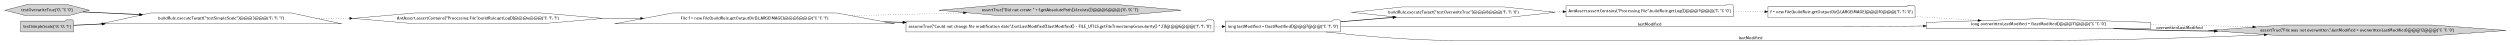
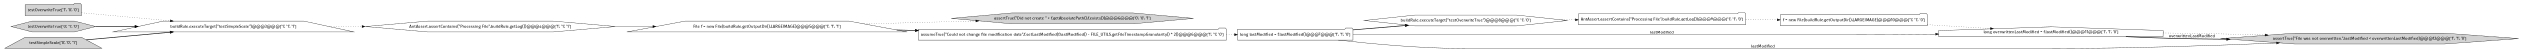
node "testOverwriteTrue['1', '0', '0']": added
node "testSimpleScale['0', '0', '1']": shape folder -> trapezium
